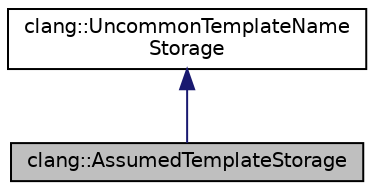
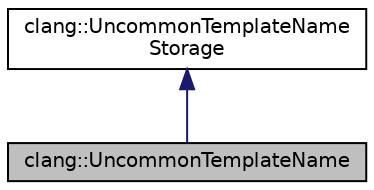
node "clang::AssumedTemplateStorage": label "clang::AssumedTemplateStorage" -> "clang::UncommonTemplateName"
